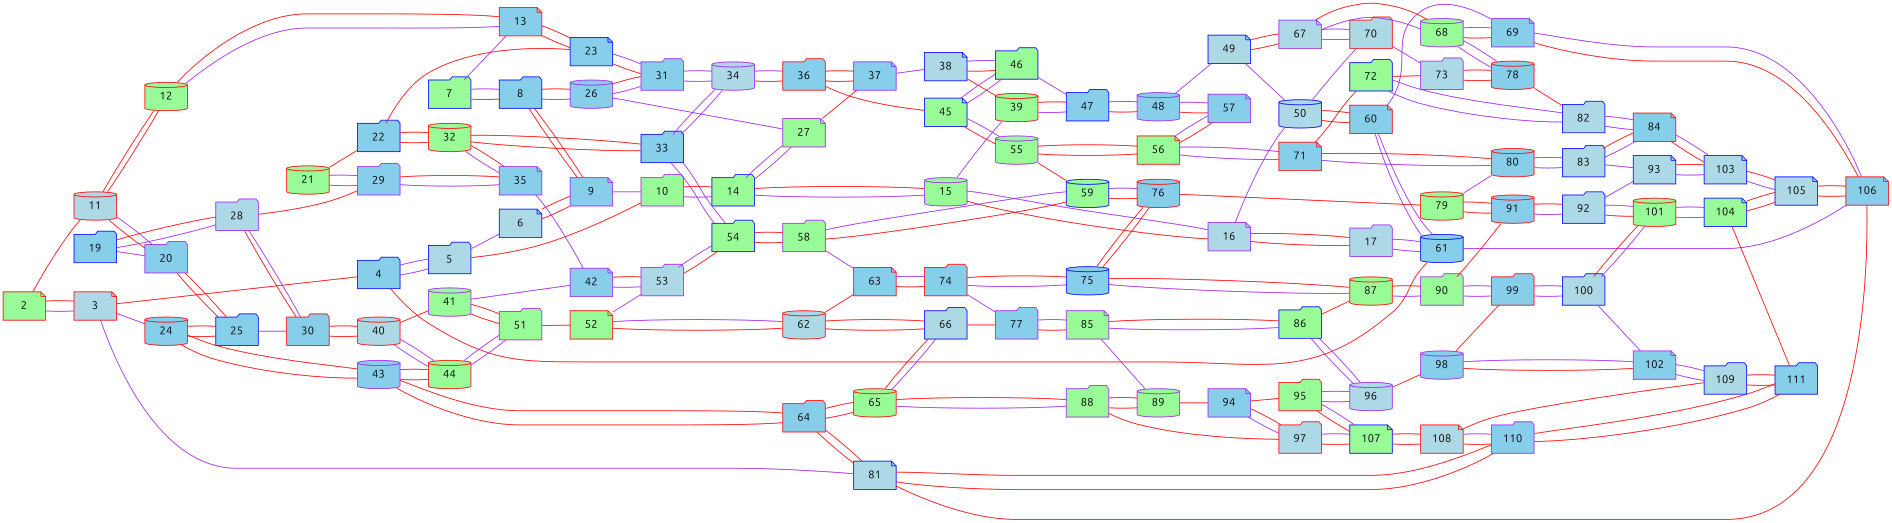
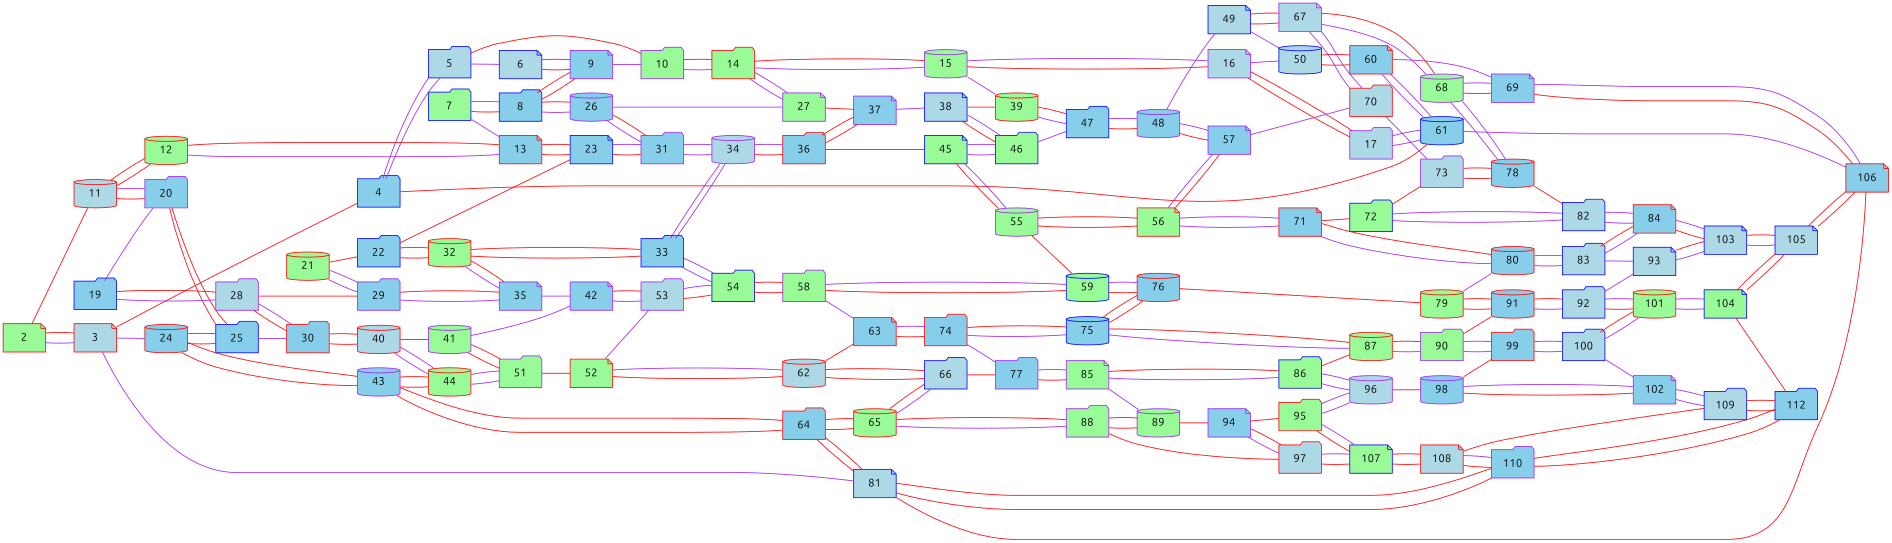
edge "70" -- "50": now "70" -- "57"
node "14": color blue -> red
node "111": label "111" -> "112"
